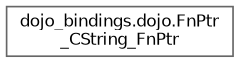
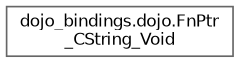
node "dojo_bindings.dojo.FnPtr _CString_FnPtr": label "dojo_bindings.dojo.FnPtr _CString_FnPtr" -> "dojo_bindings.dojo.FnPtr _CString_Void"
